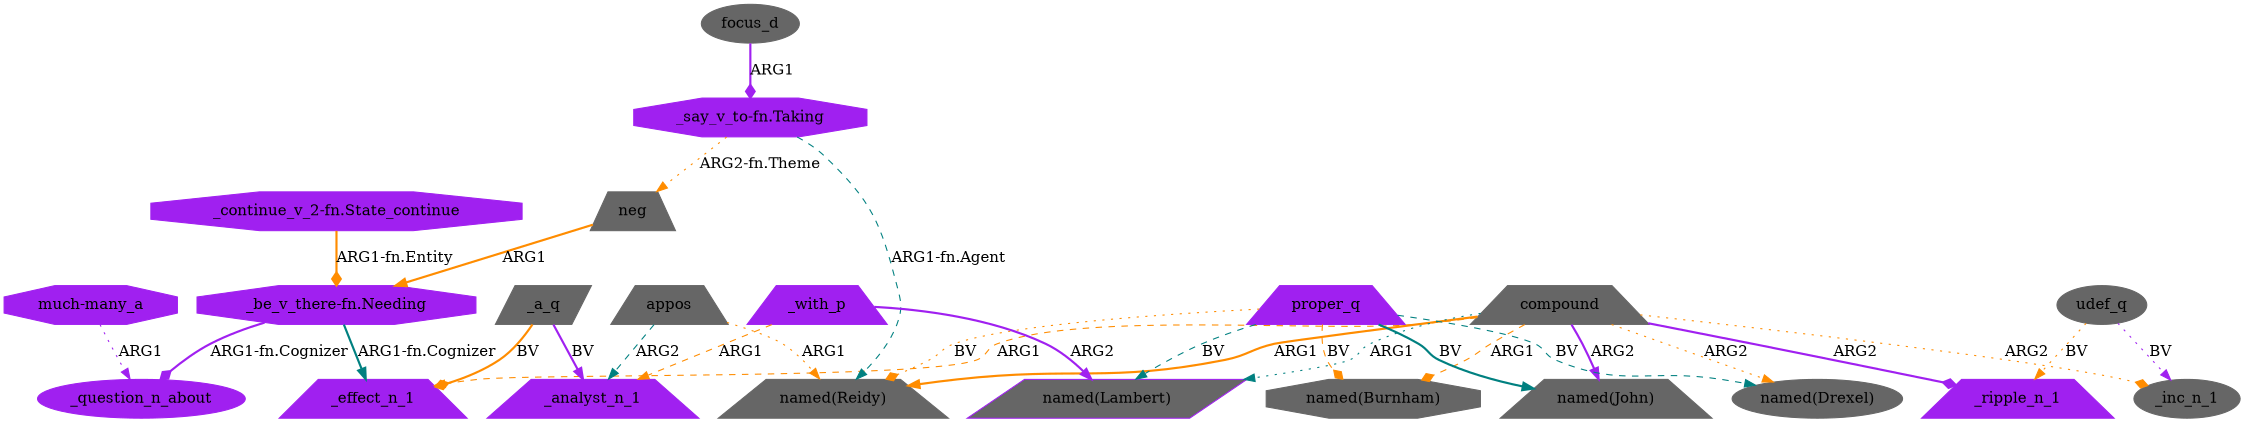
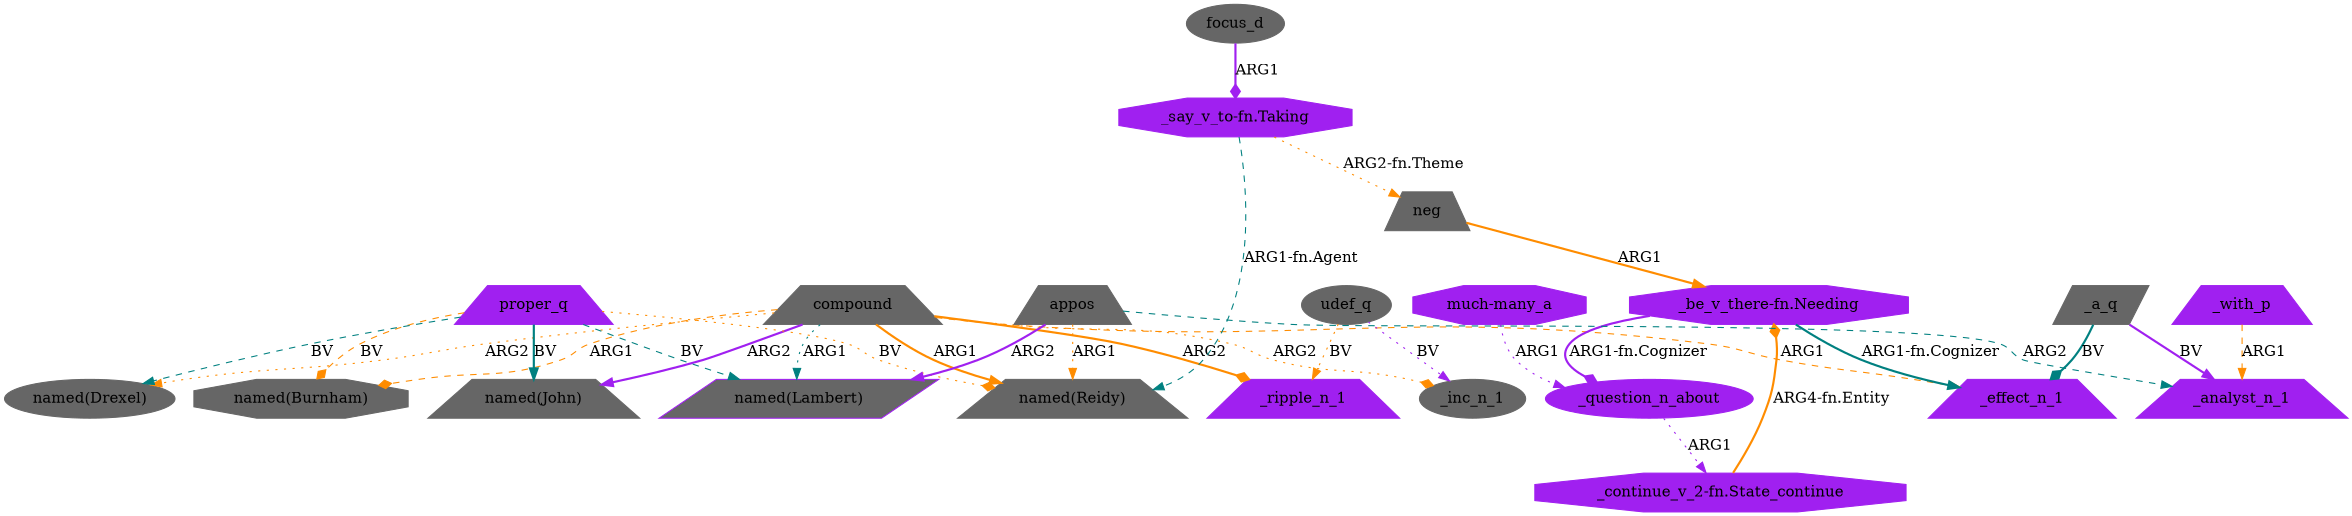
edge "_continue_v_2-fn.State_continue" -> "_be_v_there-fn.Needing": label "ARG1-fn.Entity" -> "ARG4-fn.Entity"
edge "_with_p" -> "named(Lambert)": now "appos" -> "named(Lambert)"
edge "compound" -> "_ripple_n_1": color purple -> darkorange
edge "_a_q" -> "_effect_n_1": color darkorange -> teal
edge "_question_n_about" -> "_continue_v_2-fn.State_continue": added, label "ARG1"
